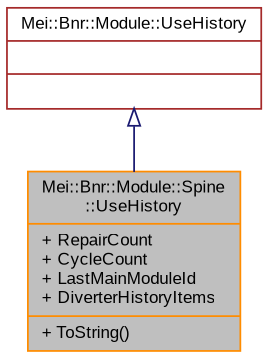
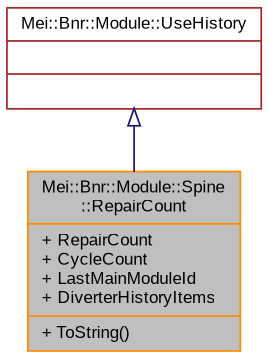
node "Mei::Bnr::Module::Spine": text "::UseHistory" -> "::RepairCount"
